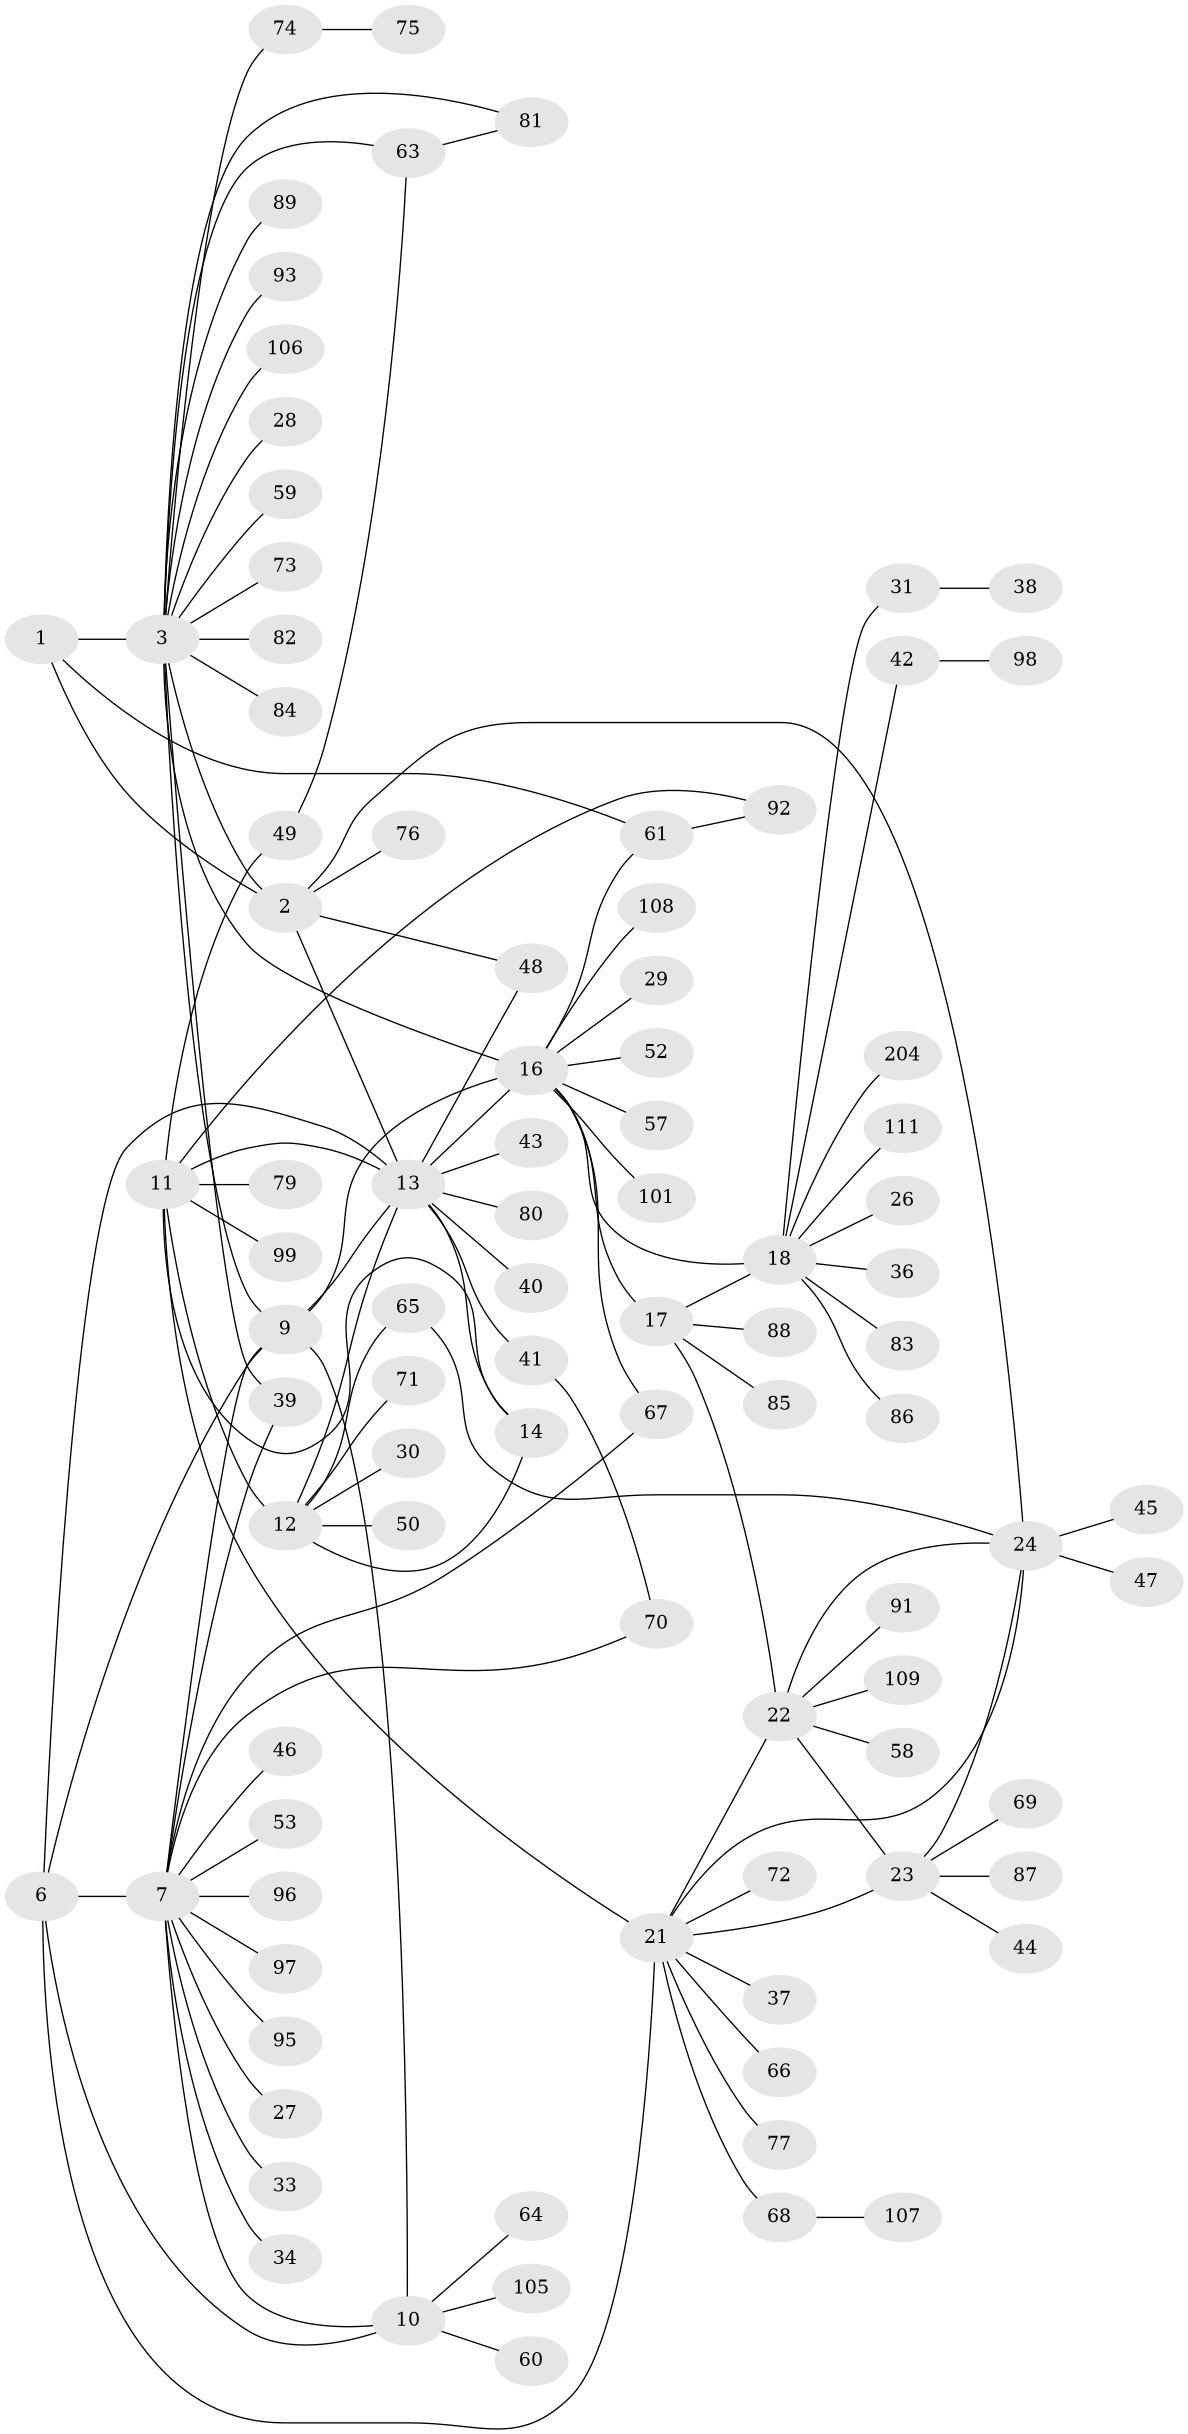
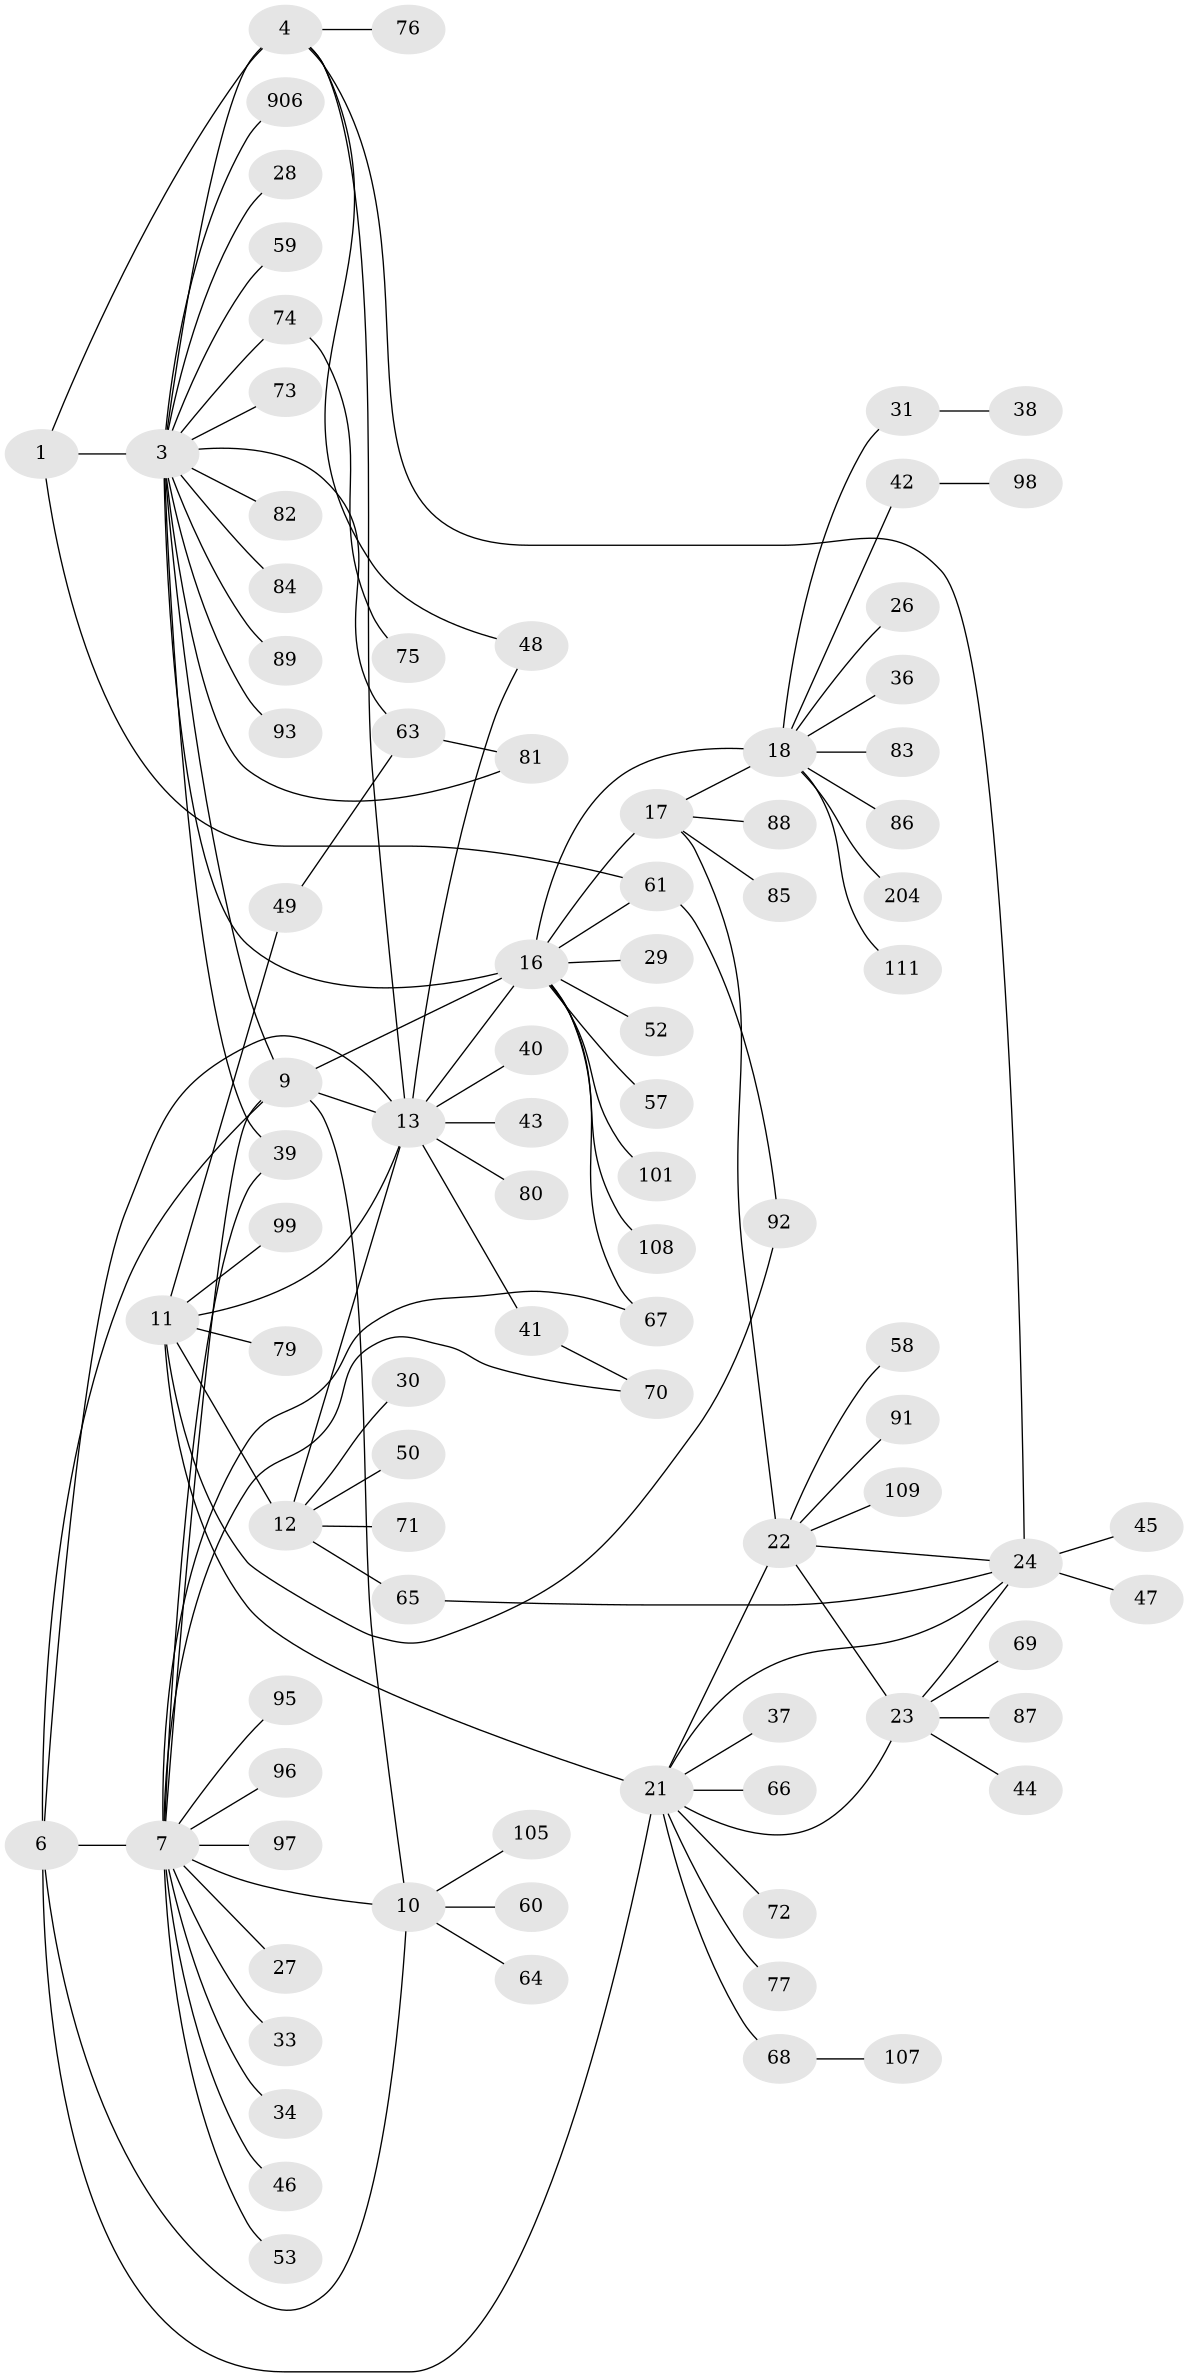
node "106": label "106" -> "906"
node "2": label "2" -> "4"
node "14": removed
